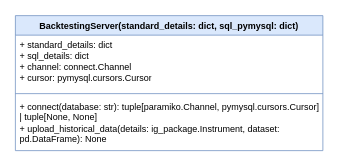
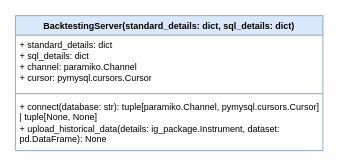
node "BacktestingServer(standard_details: dict, sql_pymysql: dict)": label "BacktestingServer(standard_details: dict, sql_pymysql: dict)" -> "BacktestingServer(standard_details: dict, sql_details: dict)"
node "+ standard_details: dict + sql_details: dict + channel: connect.Channel + cursor: pymysql.cursors.Cursor": label "+ standard_details: dict + sql_details: dict + channel: connect.Channel + cursor: pymysql.cursors.Cursor" -> "+ standard_details: dict + sql_details: dict + channel: paramiko.Channel + cursor: pymysql.cursors.Cursor"
